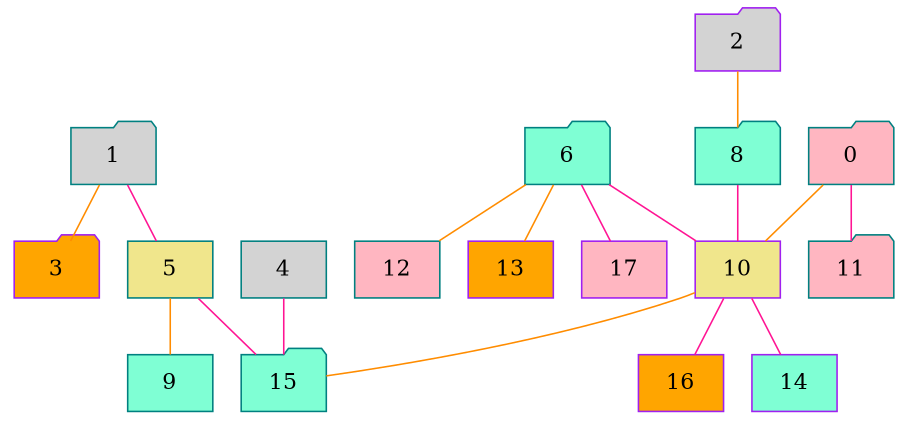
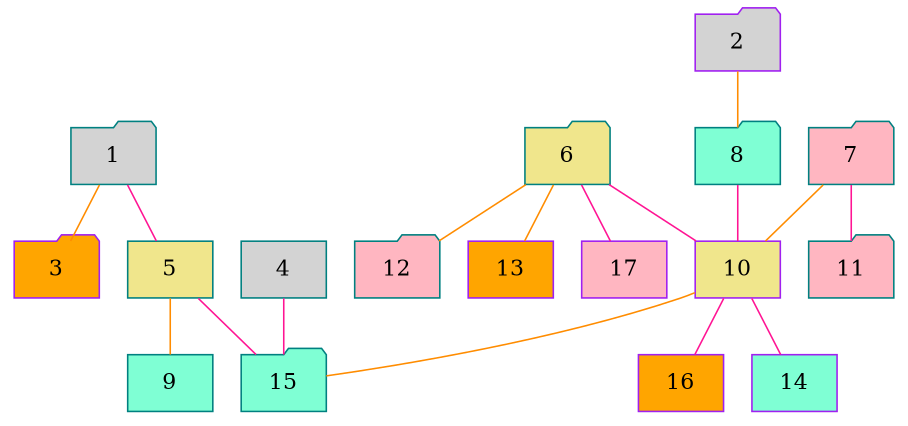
node "6": fillcolor aquamarine -> khaki
node "0": label "0" -> "7"
node "12": shape box -> folder
